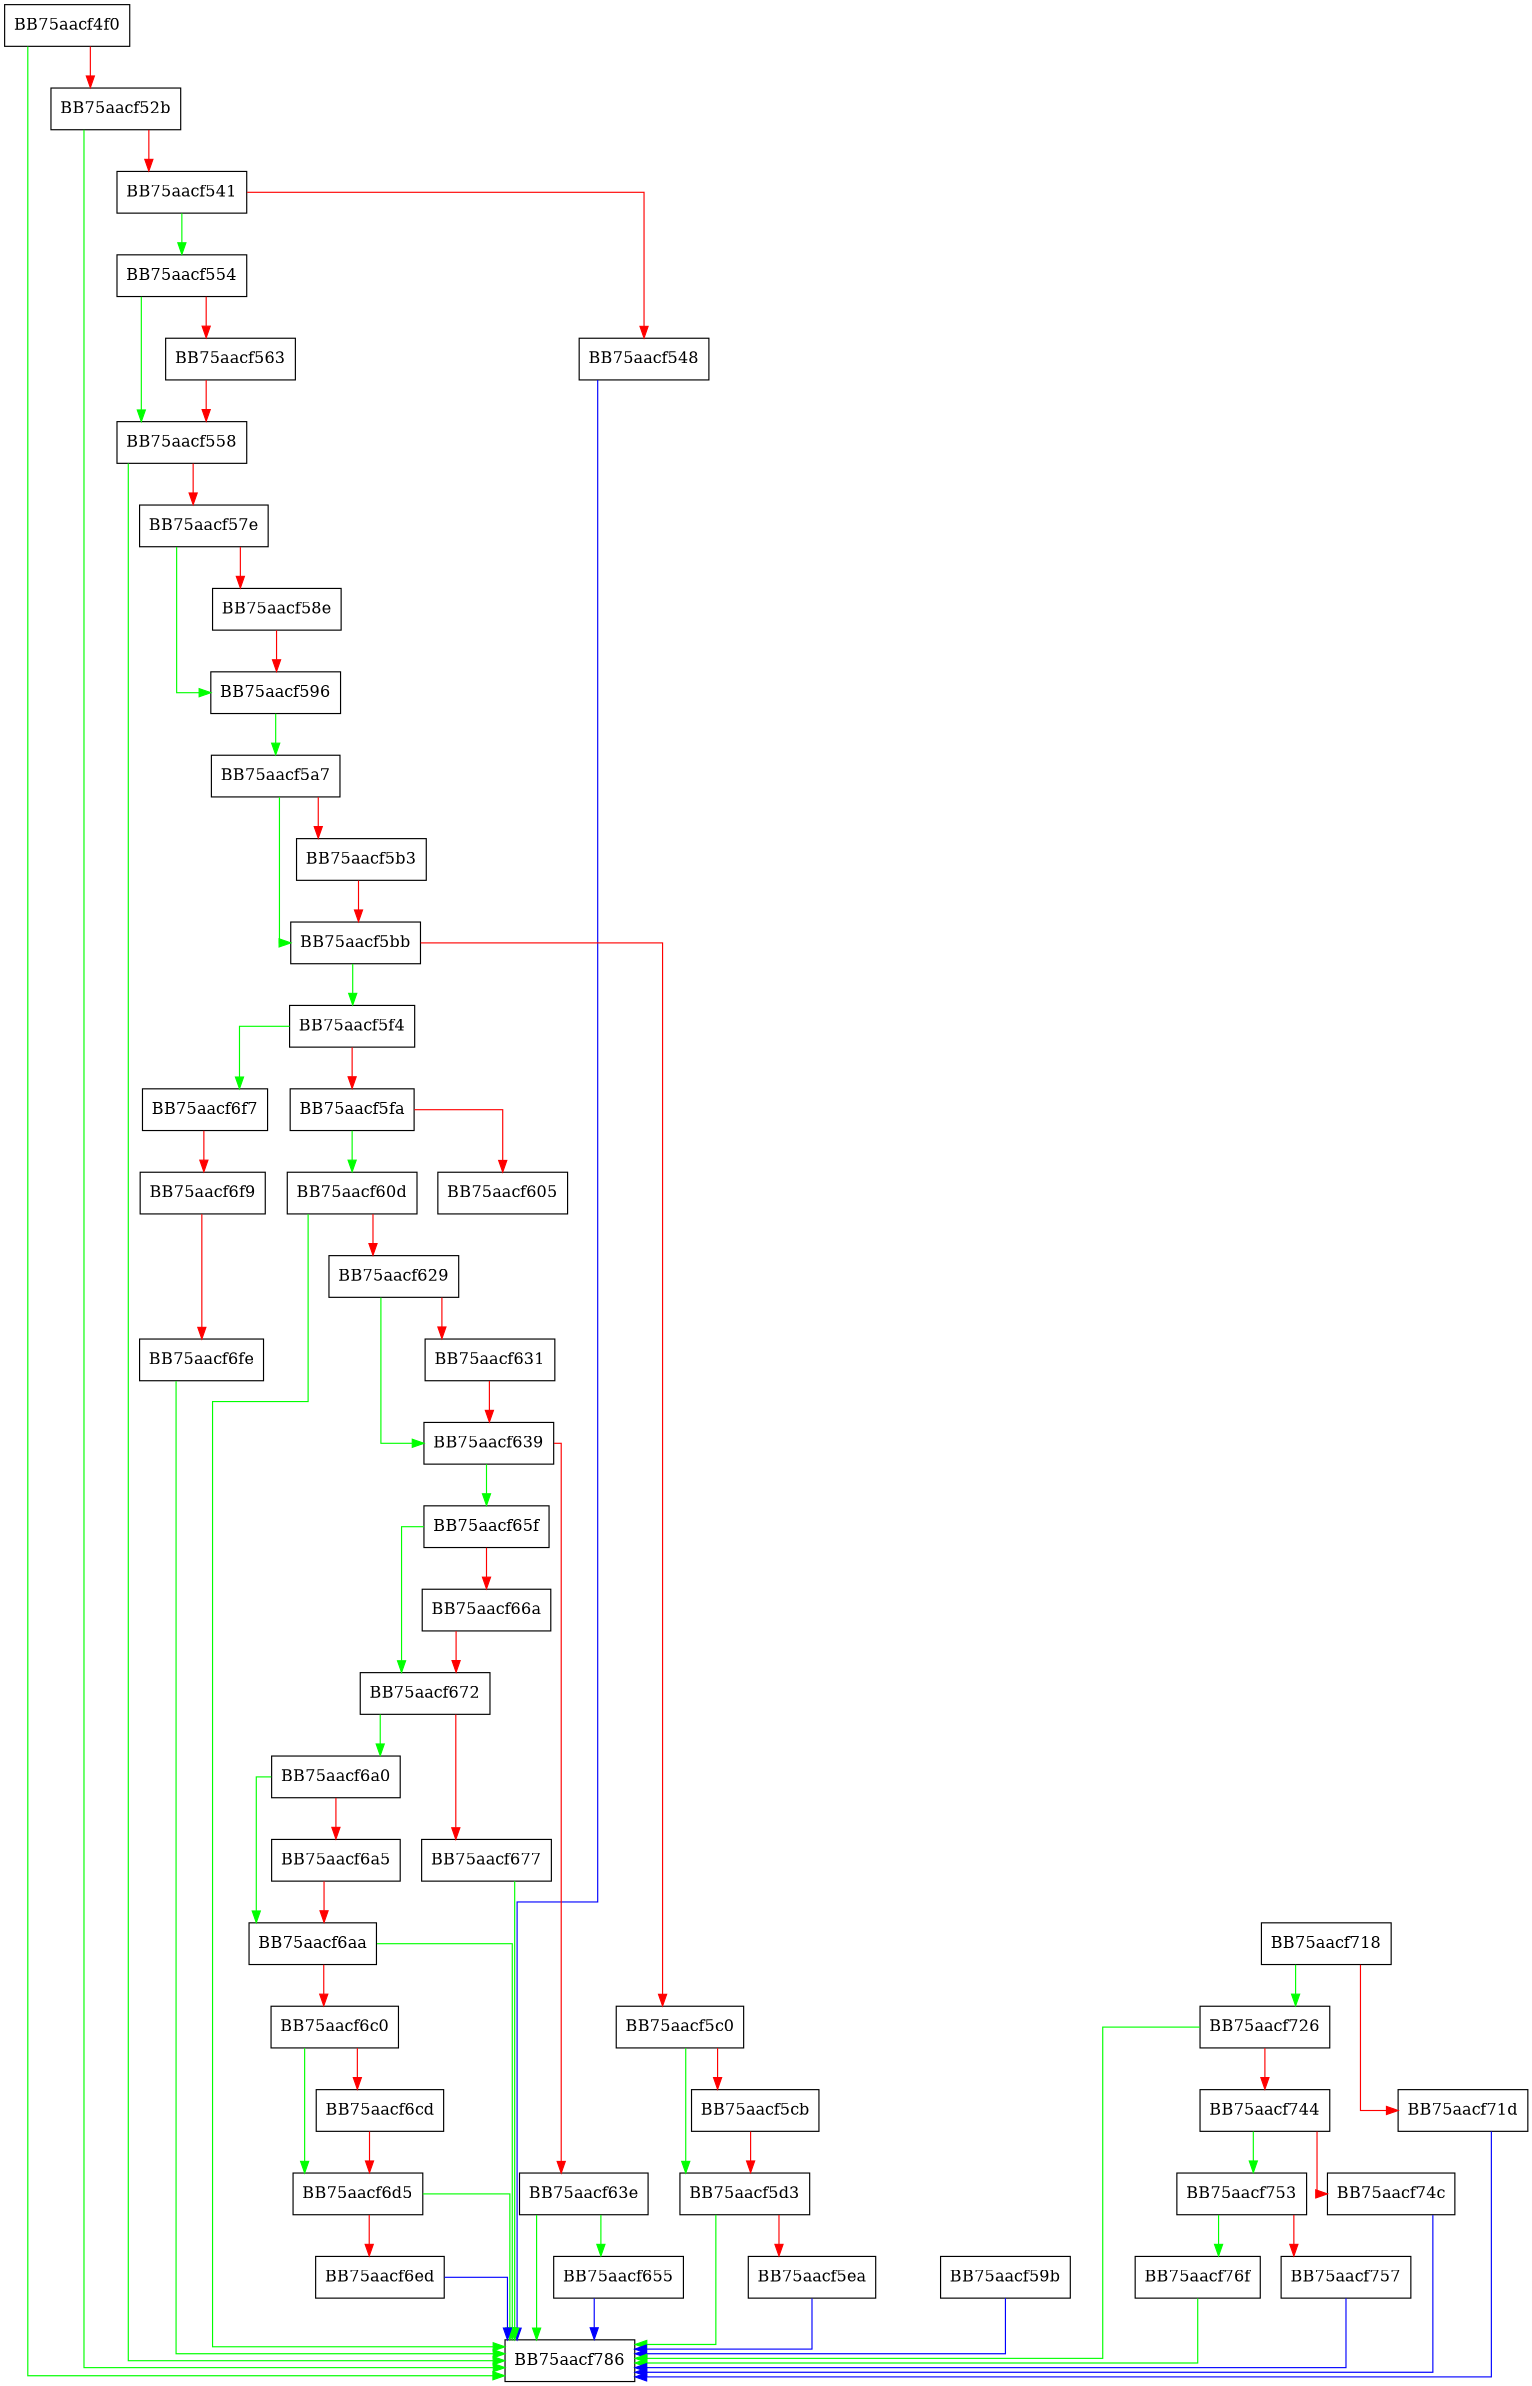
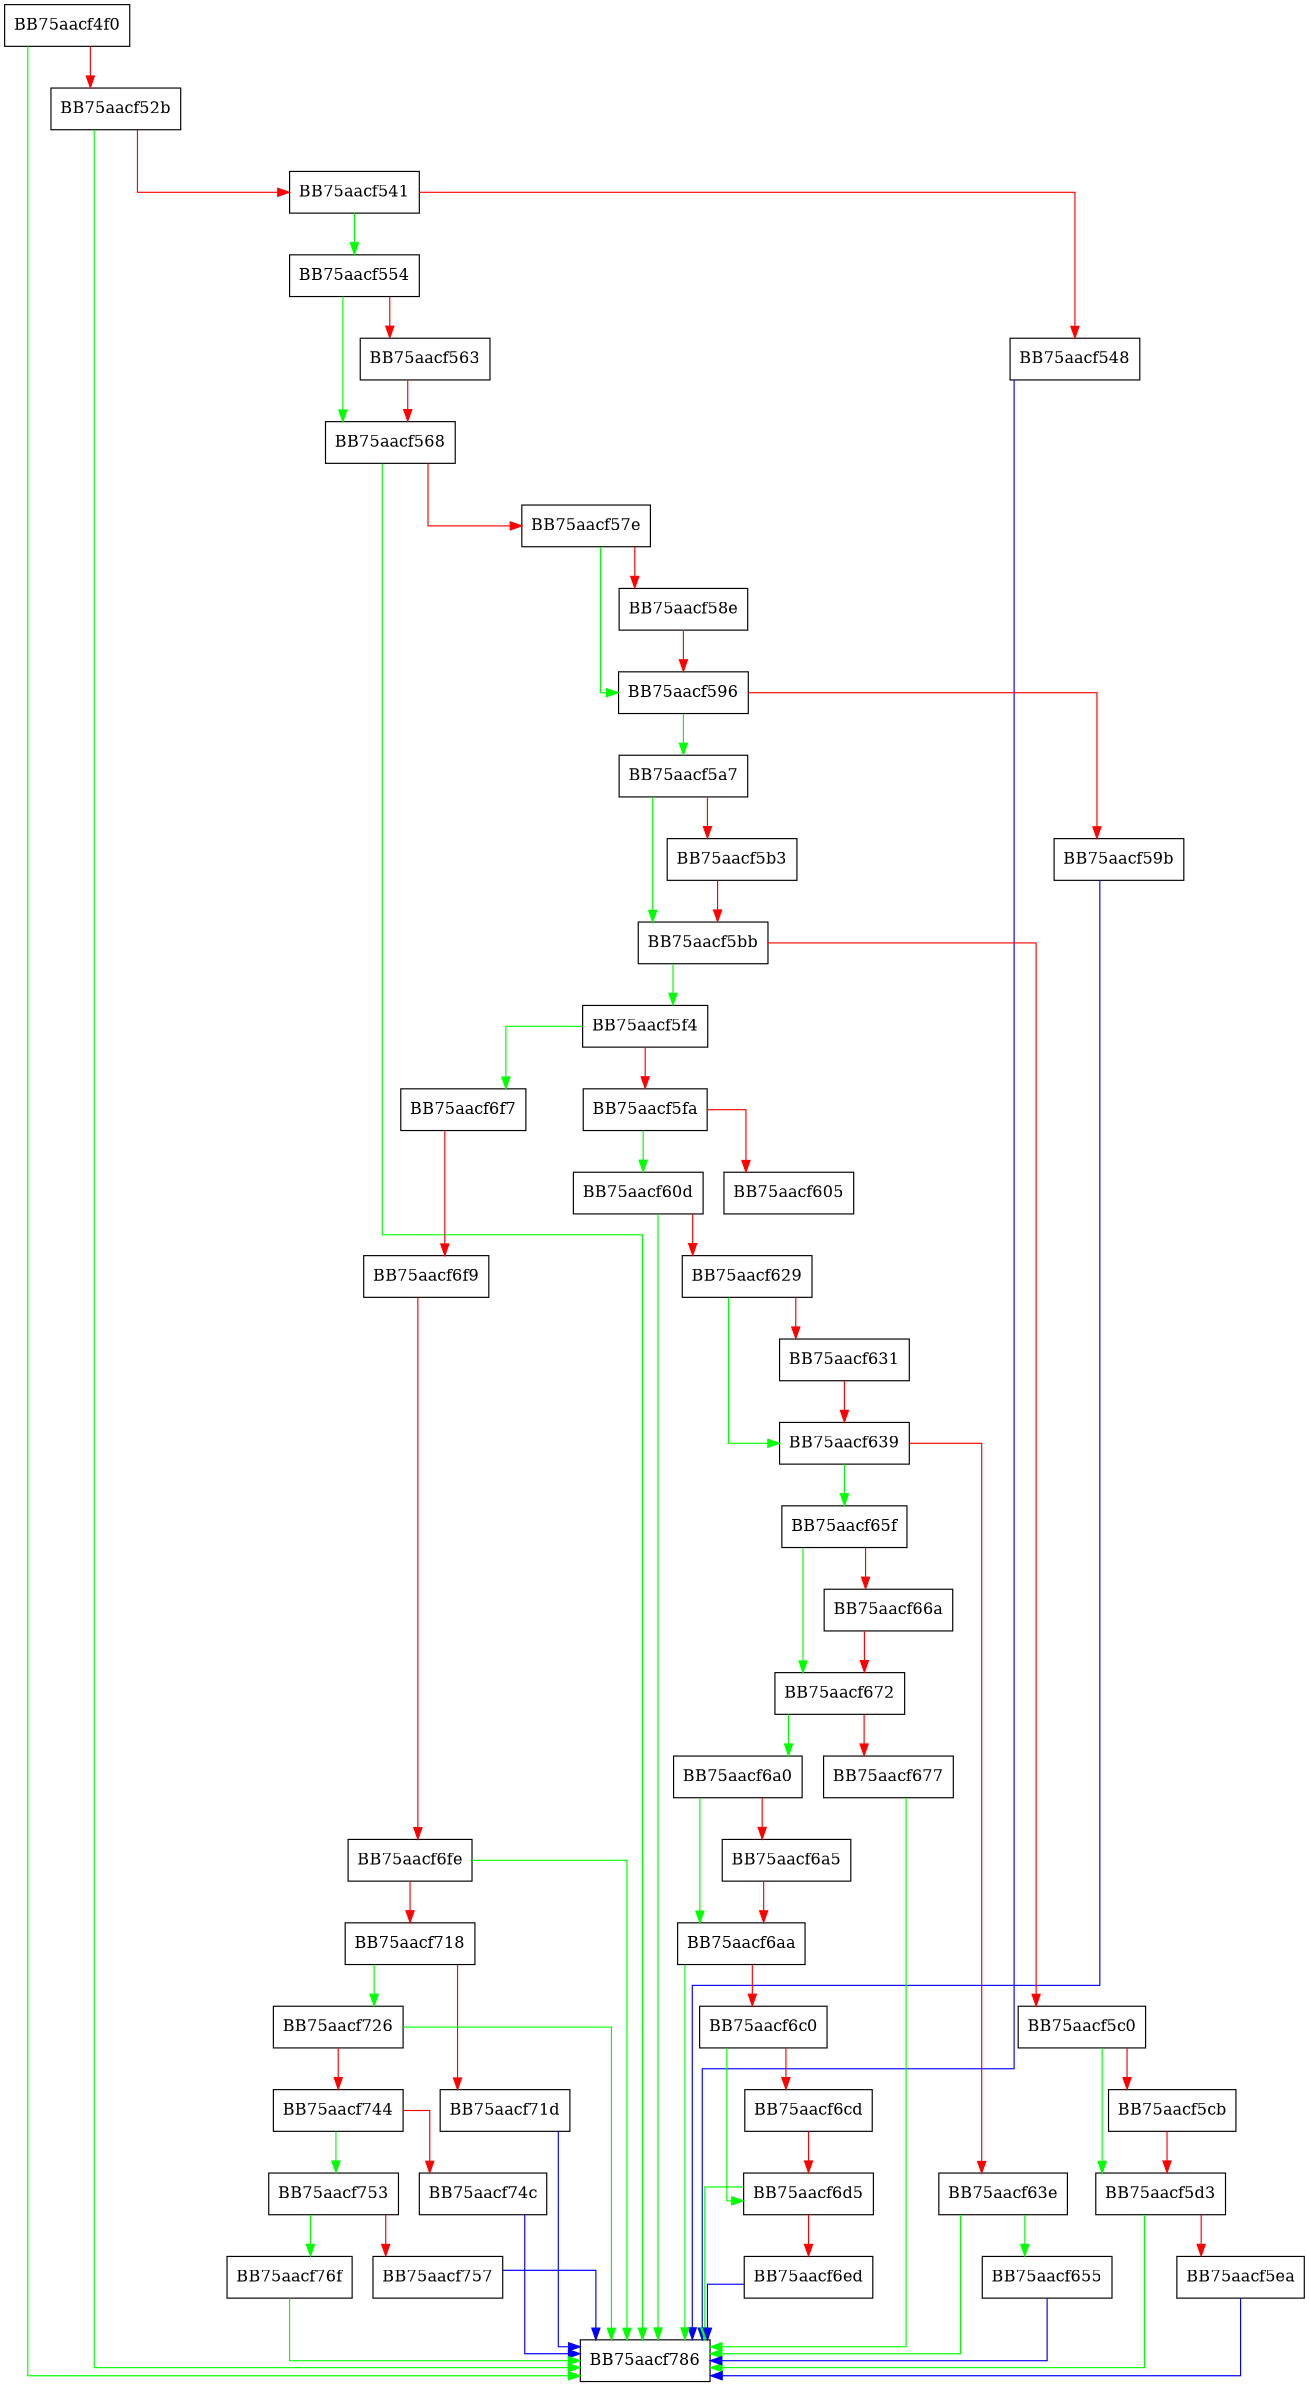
node "BB75aacf558": label "BB75aacf558" -> "BB75aacf568"
edge "BB75aacf596" -> "BB75aacf59b": added
edge "BB75aacf6fe" -> "BB75aacf718": added
